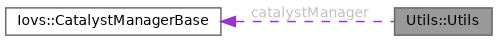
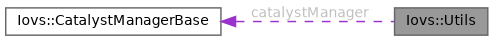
node "Utils::Utils": label "Utils::Utils" -> "Iovs::Utils"
